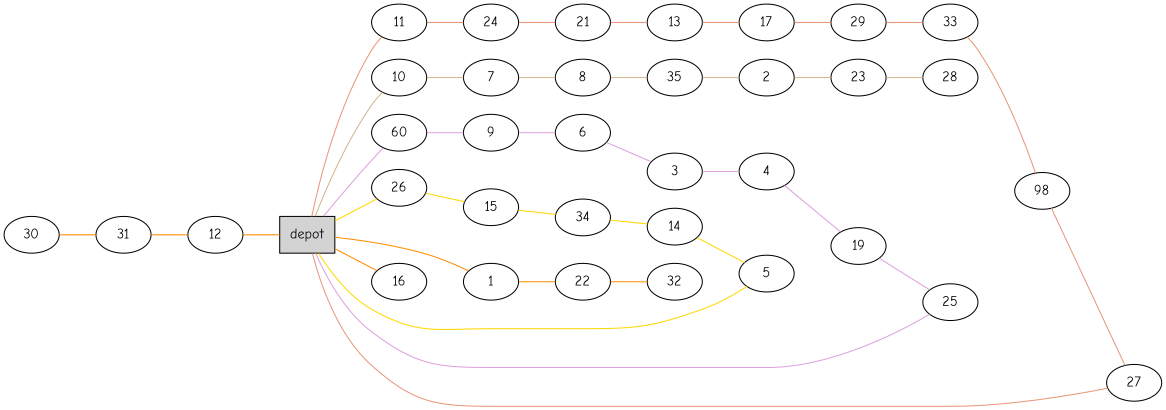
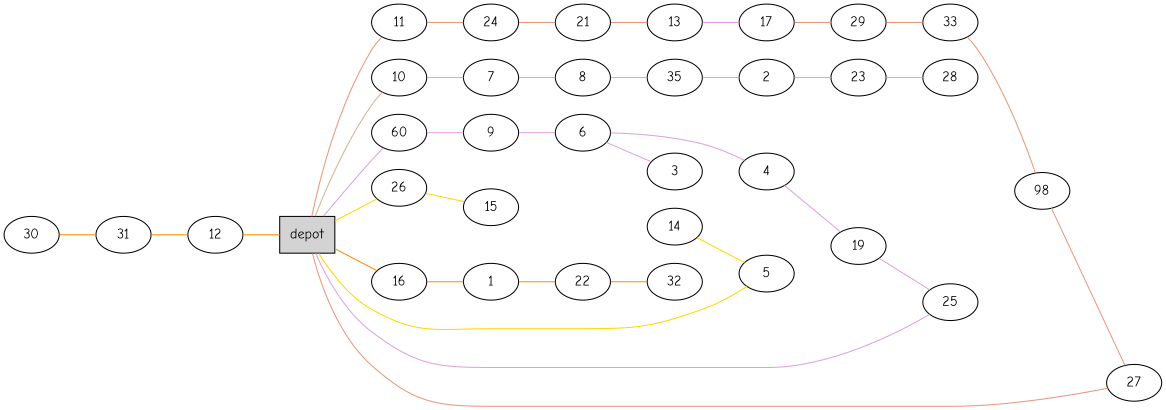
edge "13" -- "17": color darksalmon -> plum
edge "3" -- "4": now "6" -- "4"
node "34": removed
edge "depot" -- "1": now "16" -- "1"
